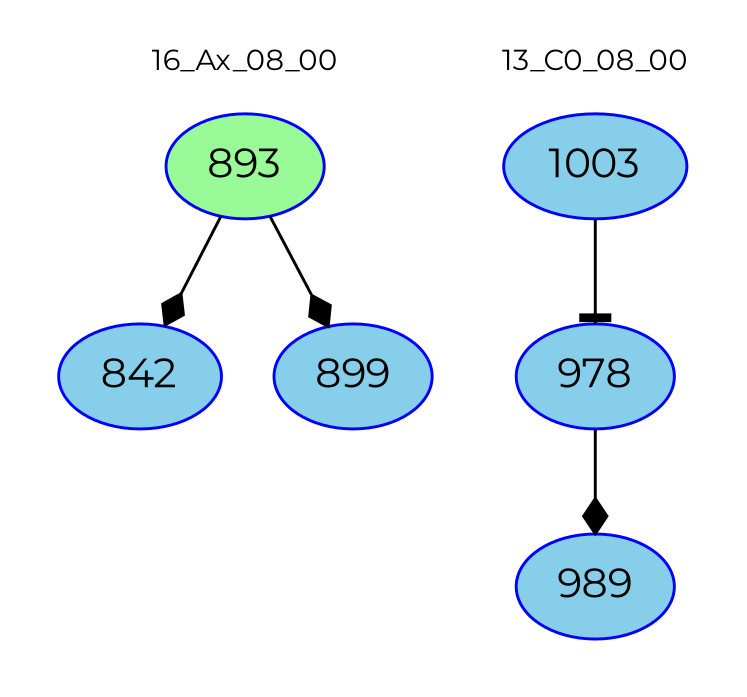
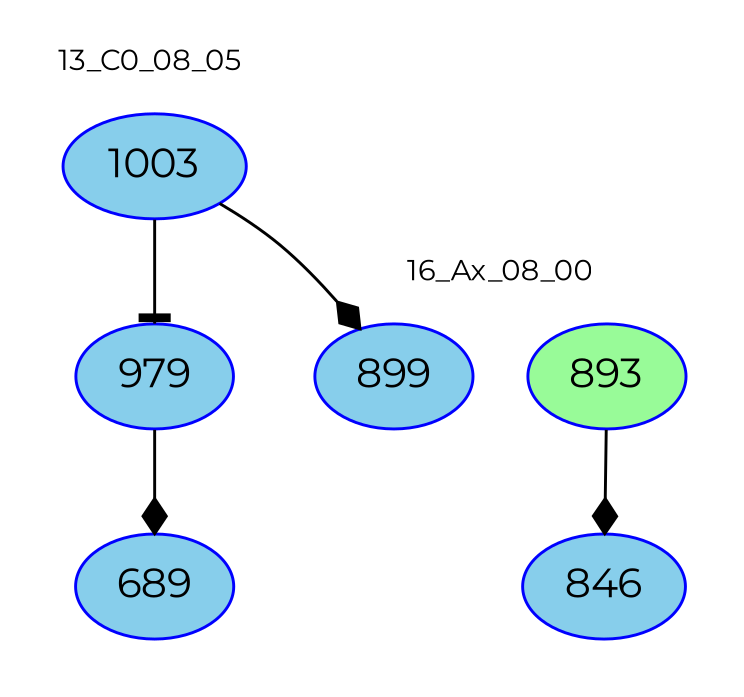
cluster "13_C0_08_00": label "13_C0_08_00" -> "13_C0_08_05"
edge "893" -> "899": now "1003" -> "899"
node "842": label "842" -> "846"
node "978": label "978" -> "979"
node "989": label "989" -> "689"
